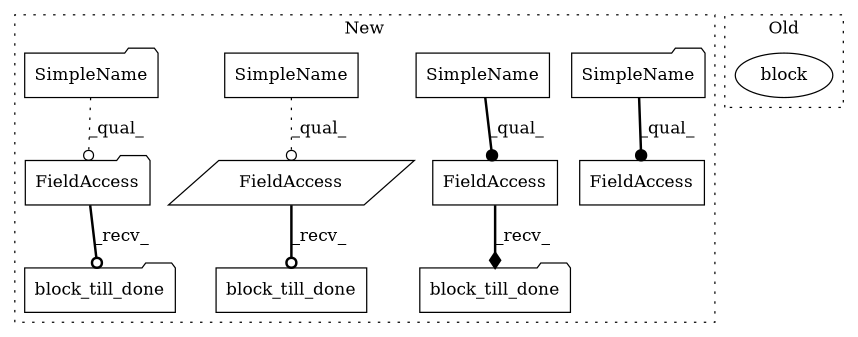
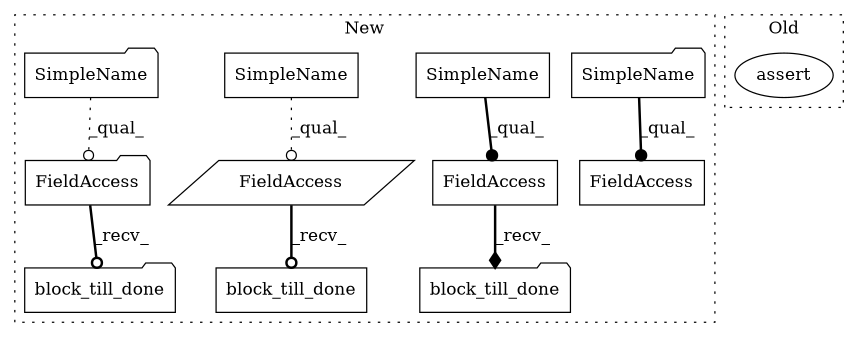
node "block": label "block" -> "assert"
